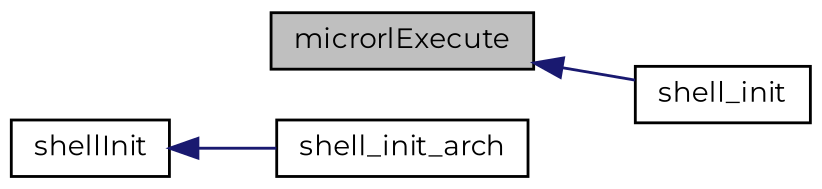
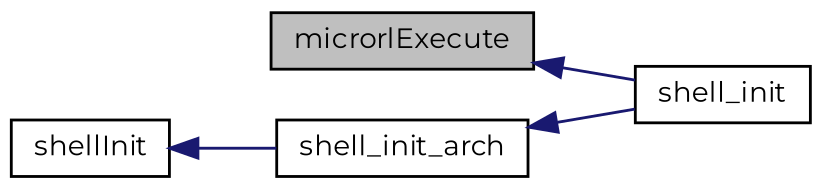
edge "shell_init" -> "shell_init_arch": added
